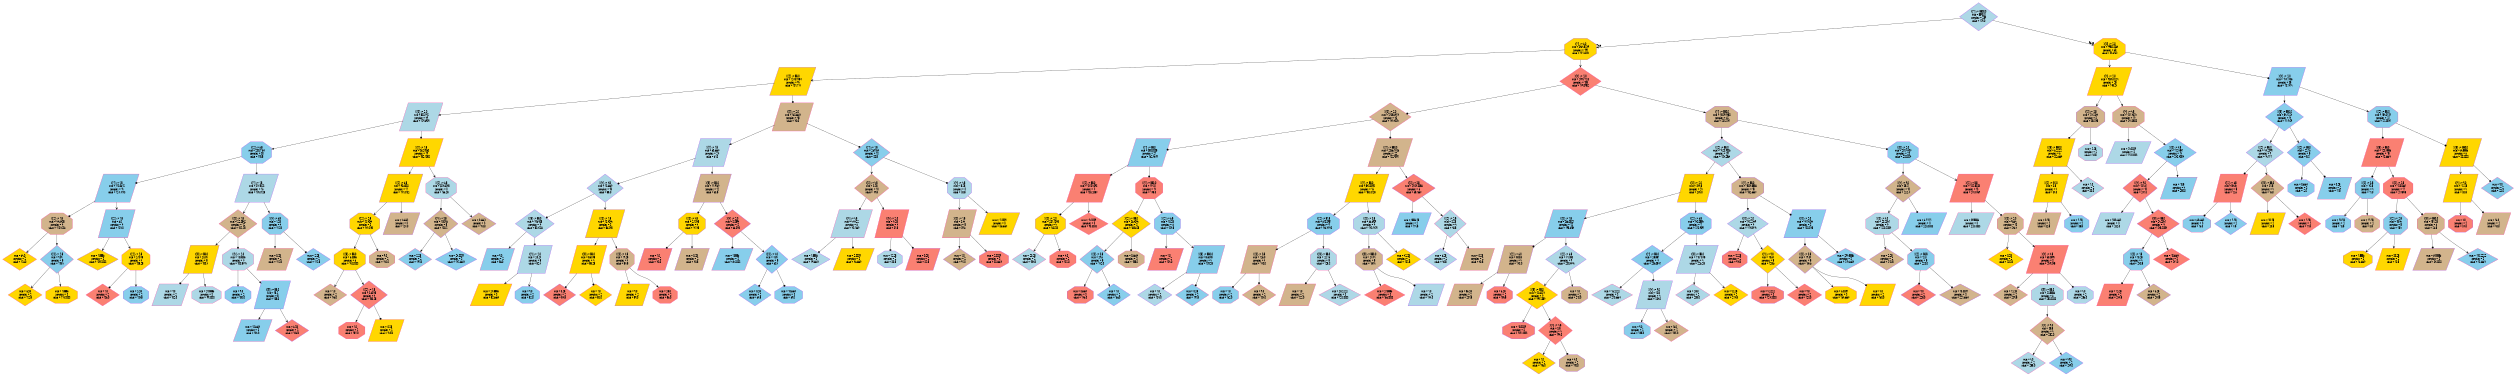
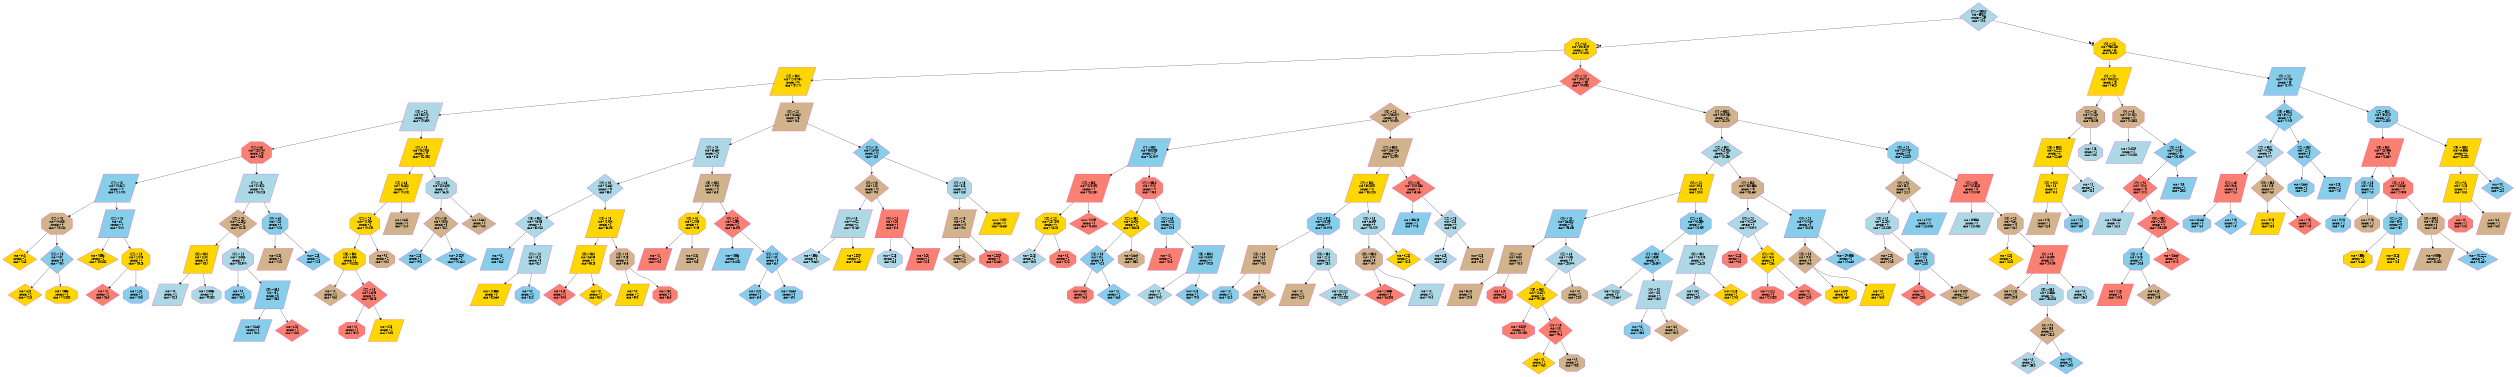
node "X[2] <= 6.5 mse = 203.1167 samples = 30 value = 115.5": fillcolor skyblue -> salmon
